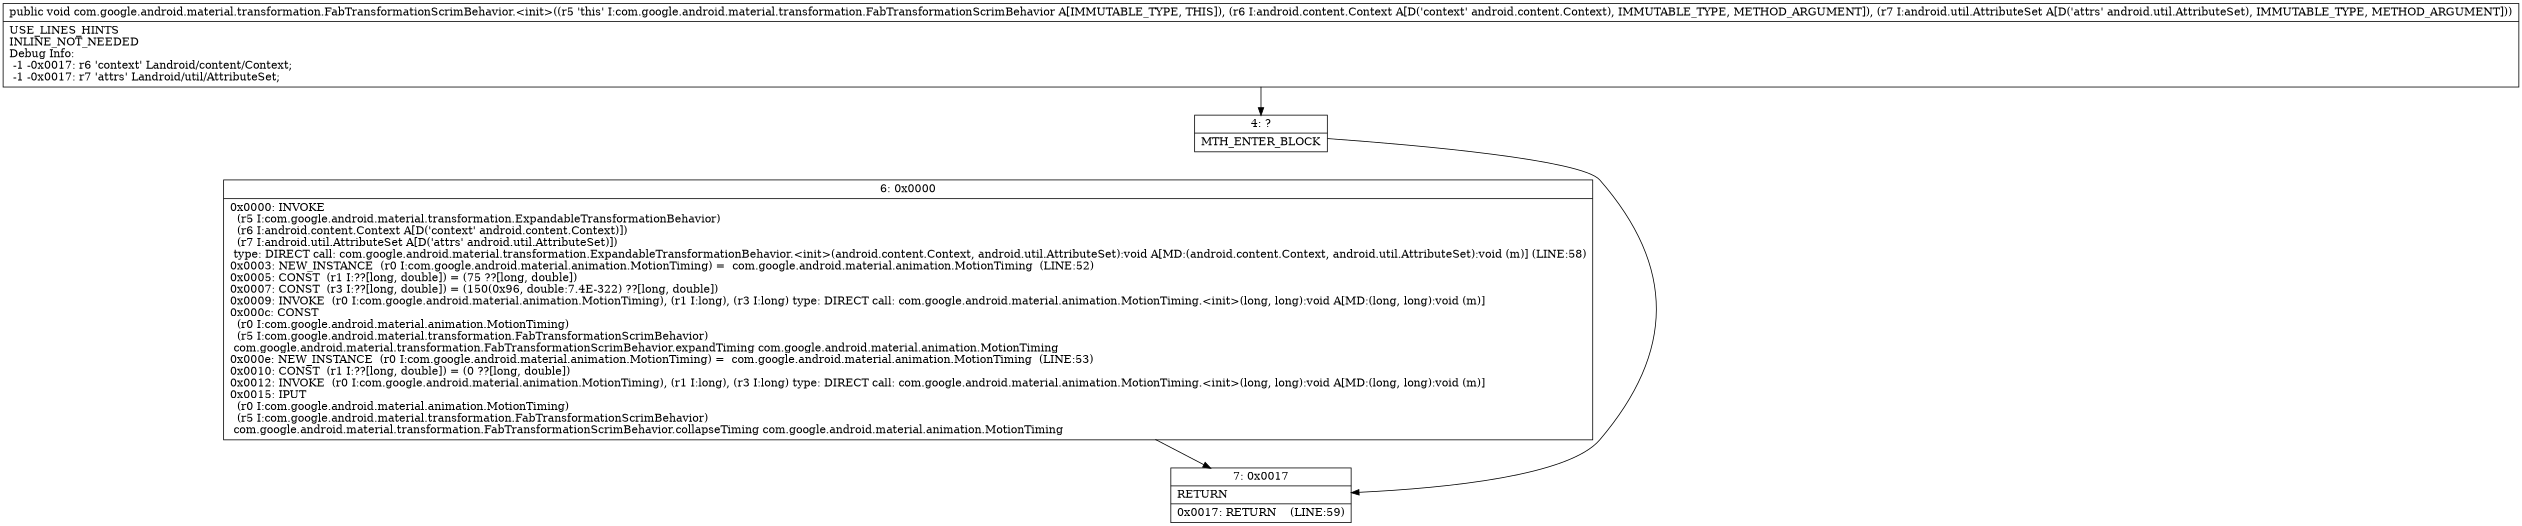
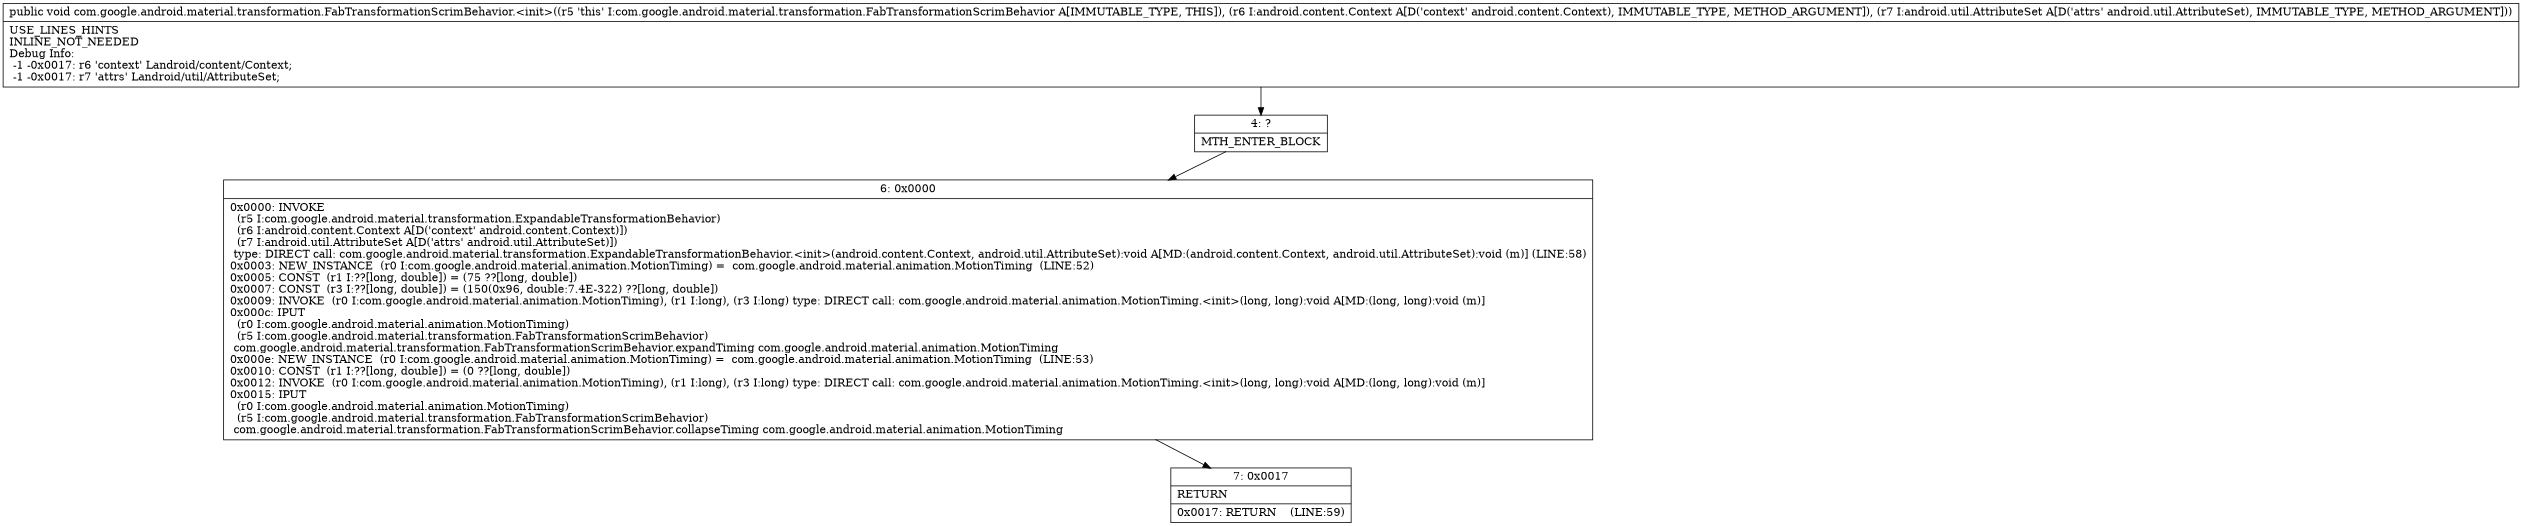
edge "4: ?" -> "7: 0x0017": now "4: ?" -> "6: 0x0000"
node "6: 0x0000": text "0x000c: CONST" -> "0x000c: IPUT"
